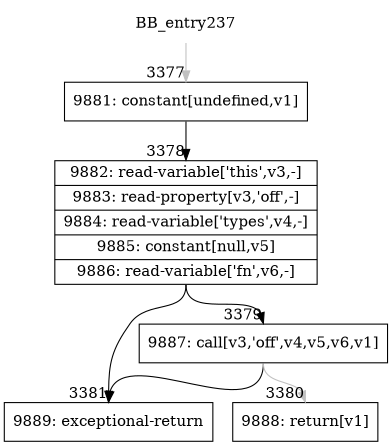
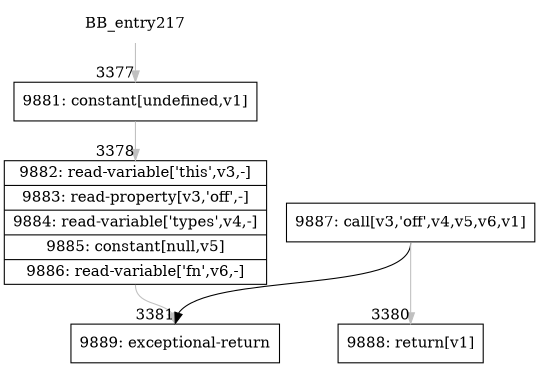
node "BB_entry237": label "BB_entry237" -> "BB_entry217"
edge "9881: constant[undefined,v1]" -> "9882: read-variable['this',v3,-]": color black -> gray
edge "9882: read-variable['this',v3,-]" -> "9887: call[v3,'off',v4,v5,v6,v1]": removed
edge "9882: read-variable['this',v3,-]" -> "9889: exceptional-return": color black -> gray
